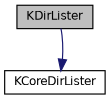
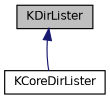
edge "KDirLister" -> "KCoreDirLister": reversed
